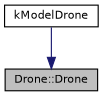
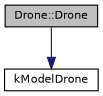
edge "kModelDrone" -> "Drone::Drone": reversed
